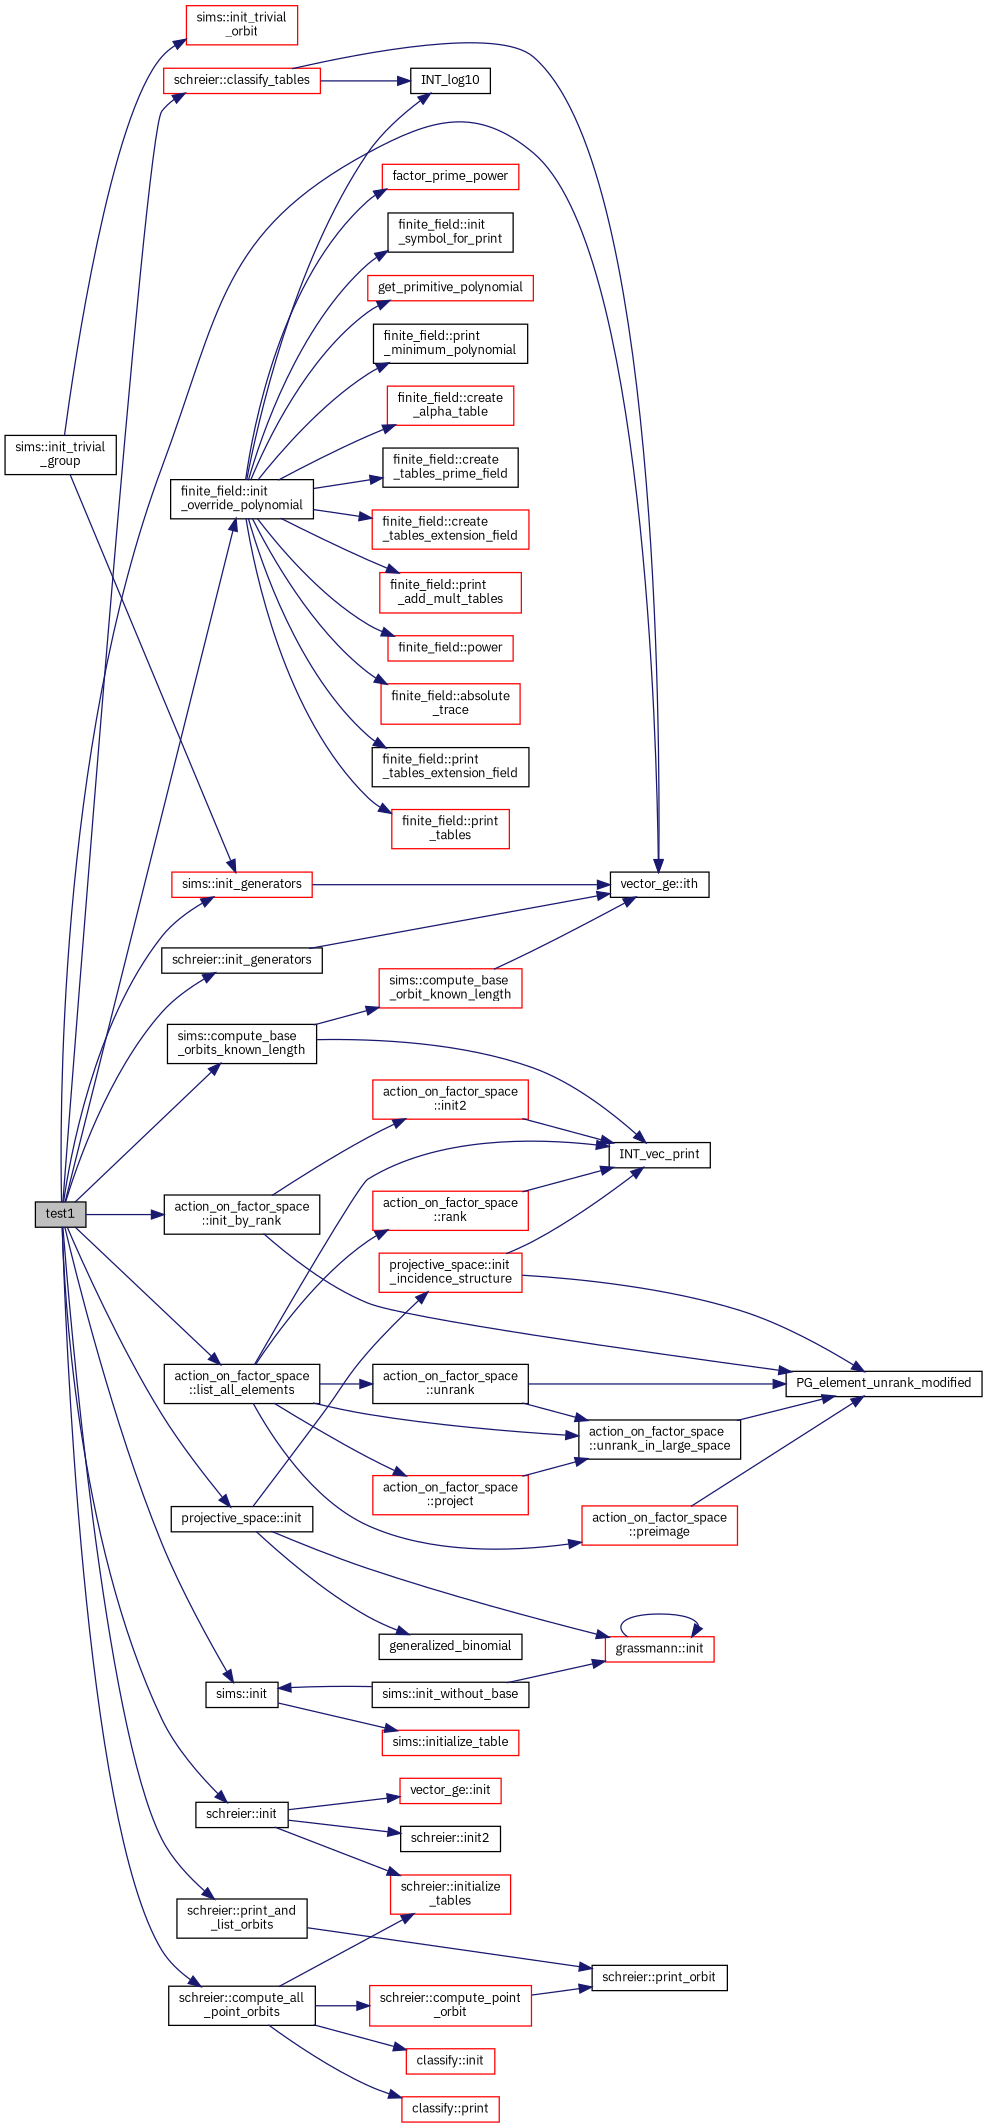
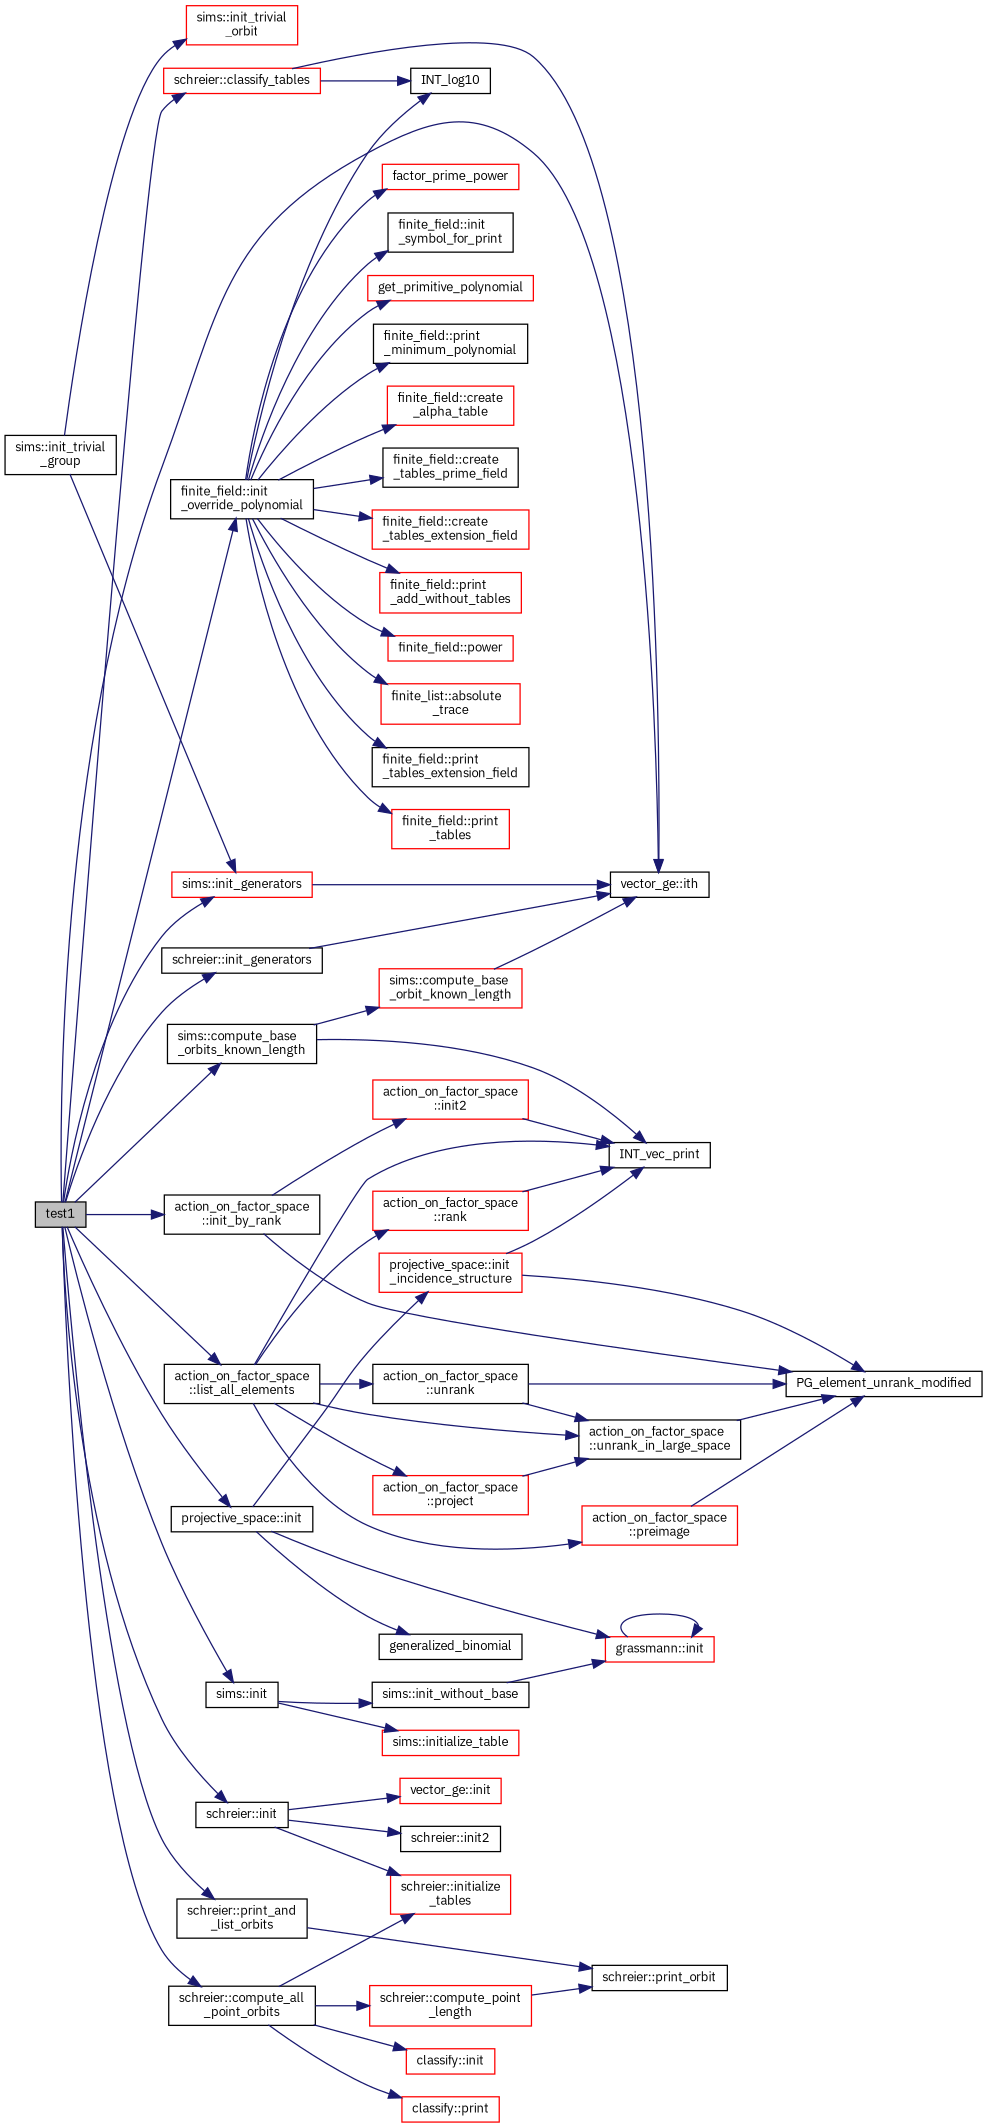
node "finite_field::print _add_mult_tables": label "finite_field::print _add_mult_tables" -> "finite_field::print _add_without_tables"
node "finite_field::absolute _trace": label "finite_field::absolute _trace" -> "finite_list::absolute _trace"
edge "sims::init_without_base" -> "sims::init": reversed
node "schreier::compute_point _orbit": label "schreier::compute_point _orbit" -> "schreier::compute_point _length"
